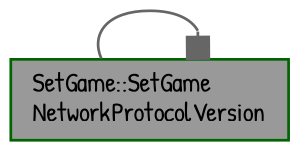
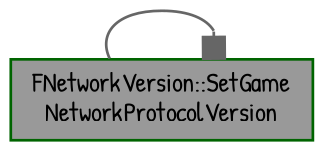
node "SetGame::SetGame NetworkProtocolVersion": label "SetGame::SetGame NetworkProtocolVersion" -> "FNetworkVersion::SetGame NetworkProtocolVersion"
